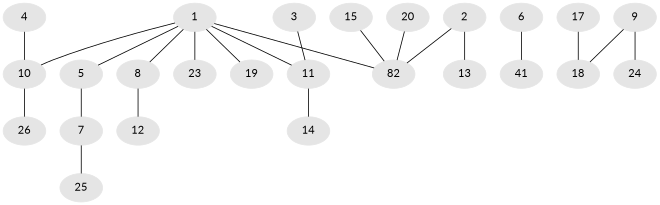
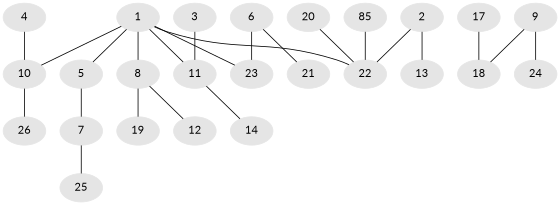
node "15": label "15" -> "85"
edge "6" -- "23": added
edge "1" -- "19": now "8" -- "19"
node "82": label "82" -> "22"
node "41": label "41" -> "21"
